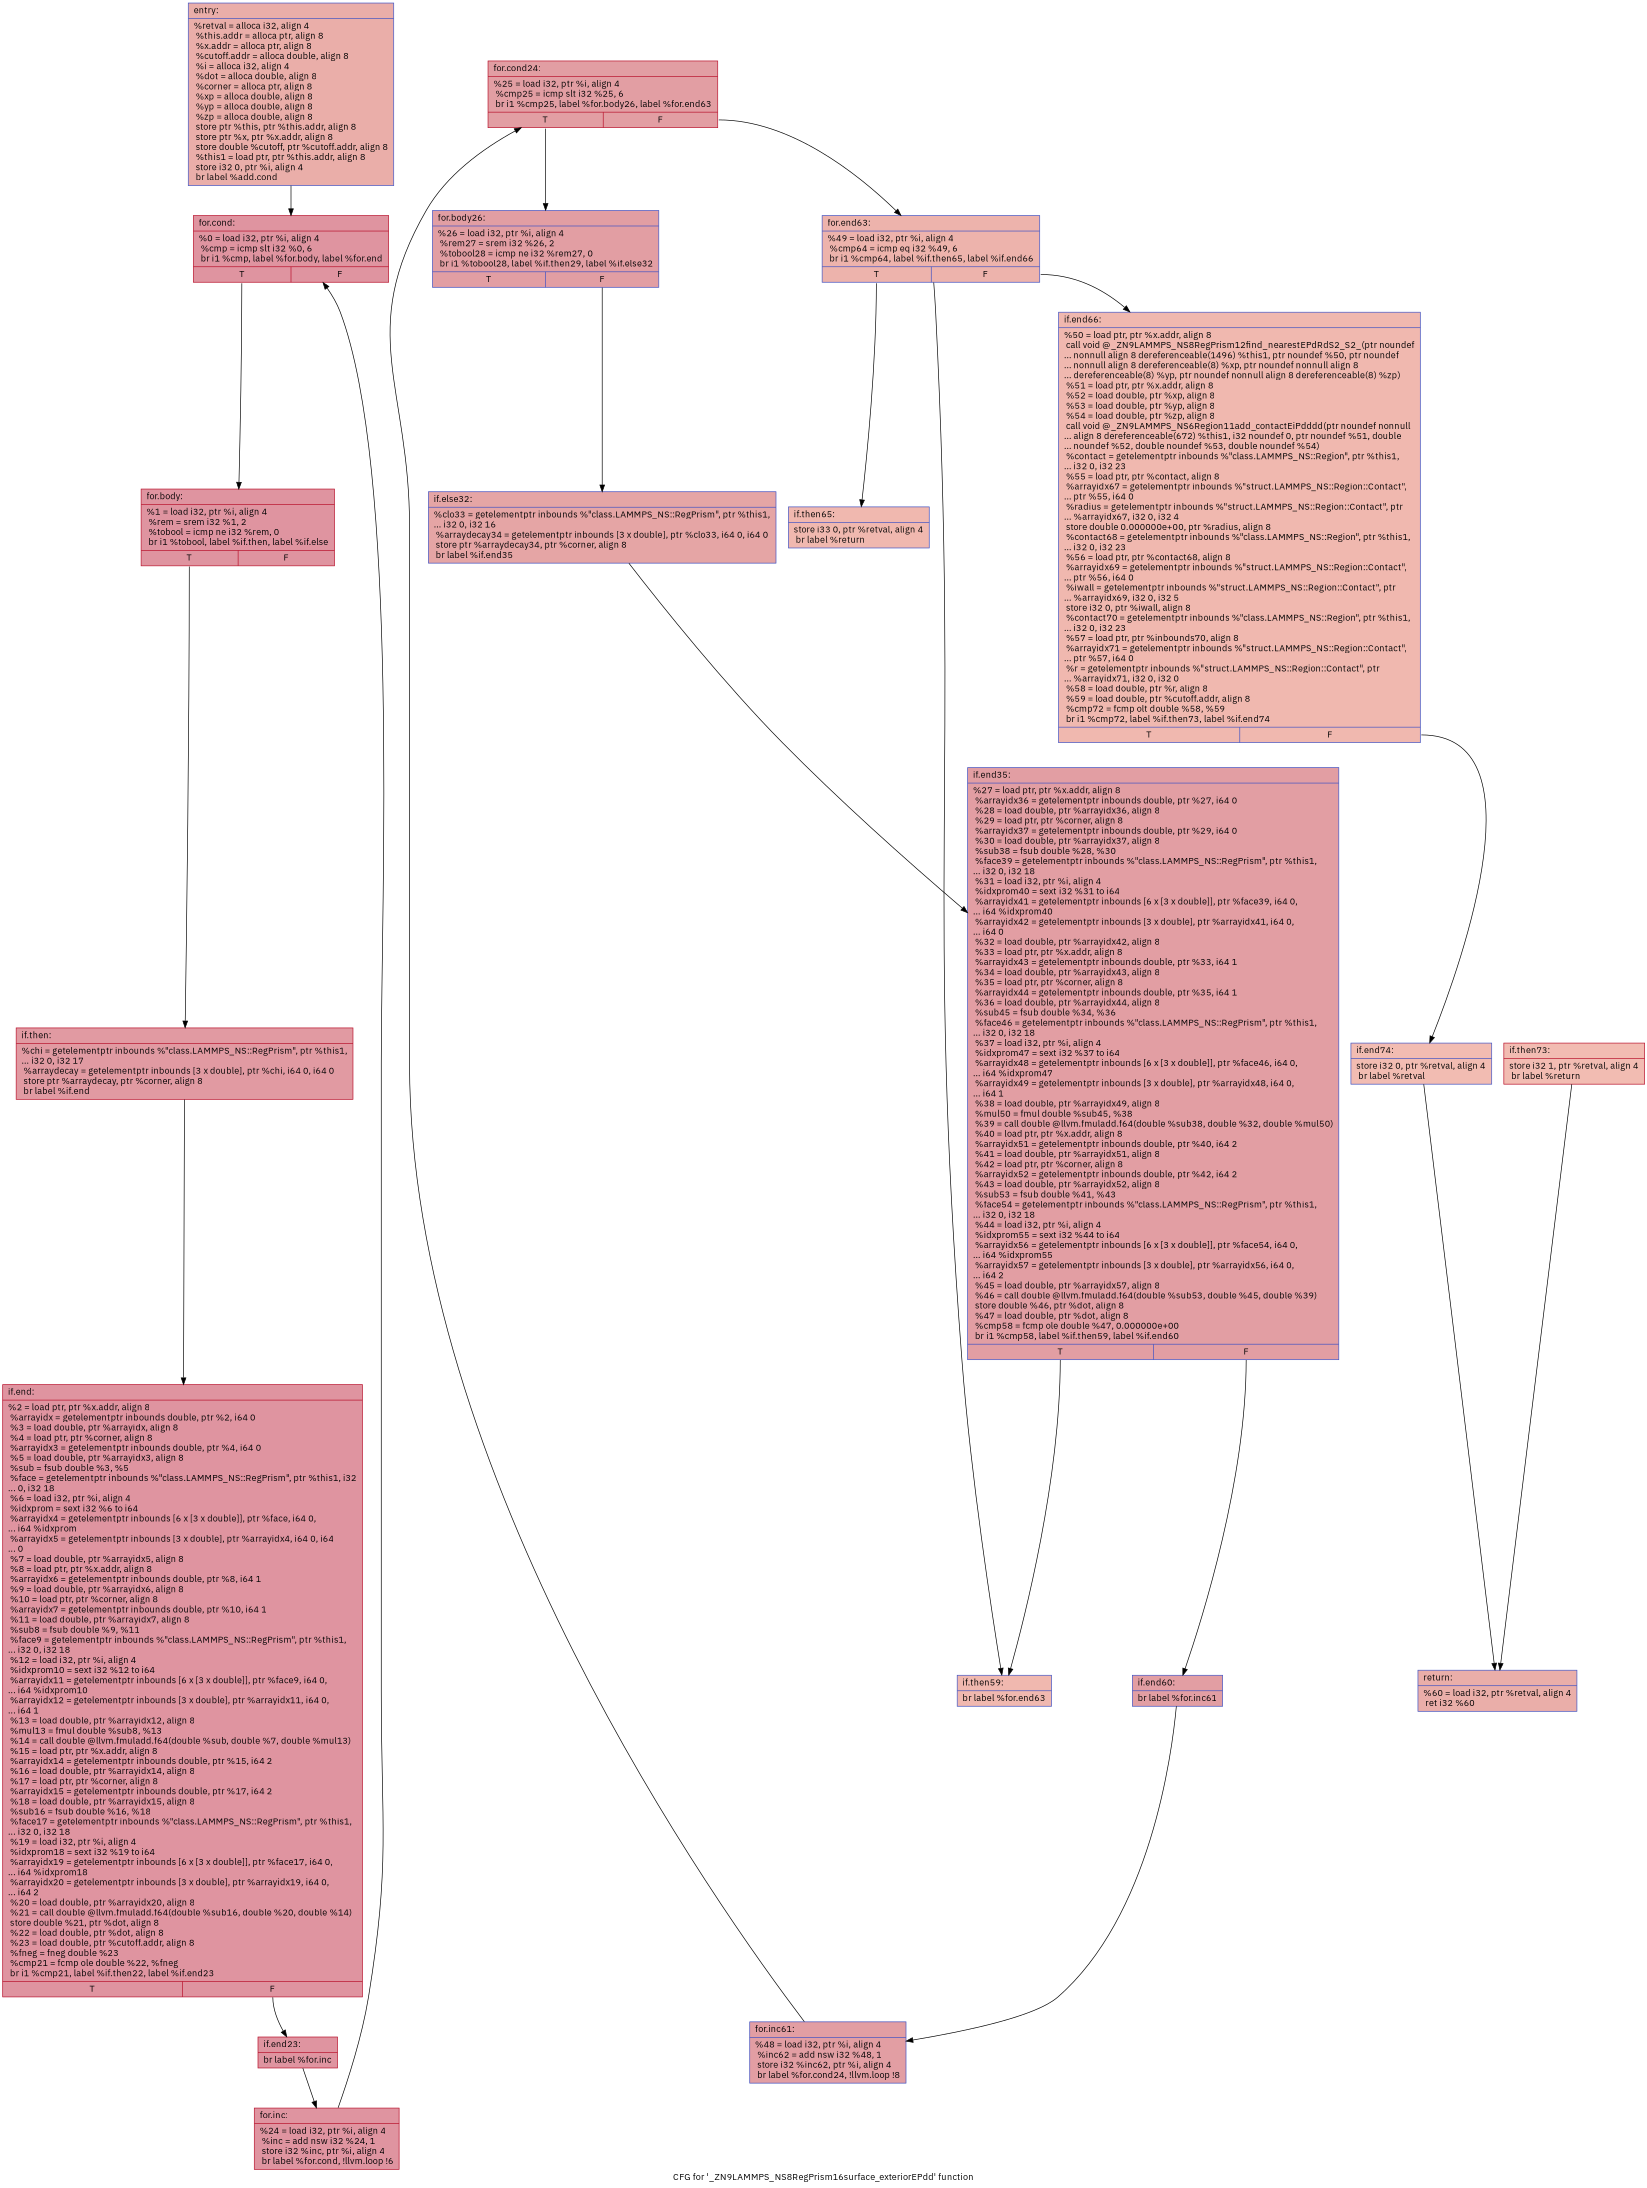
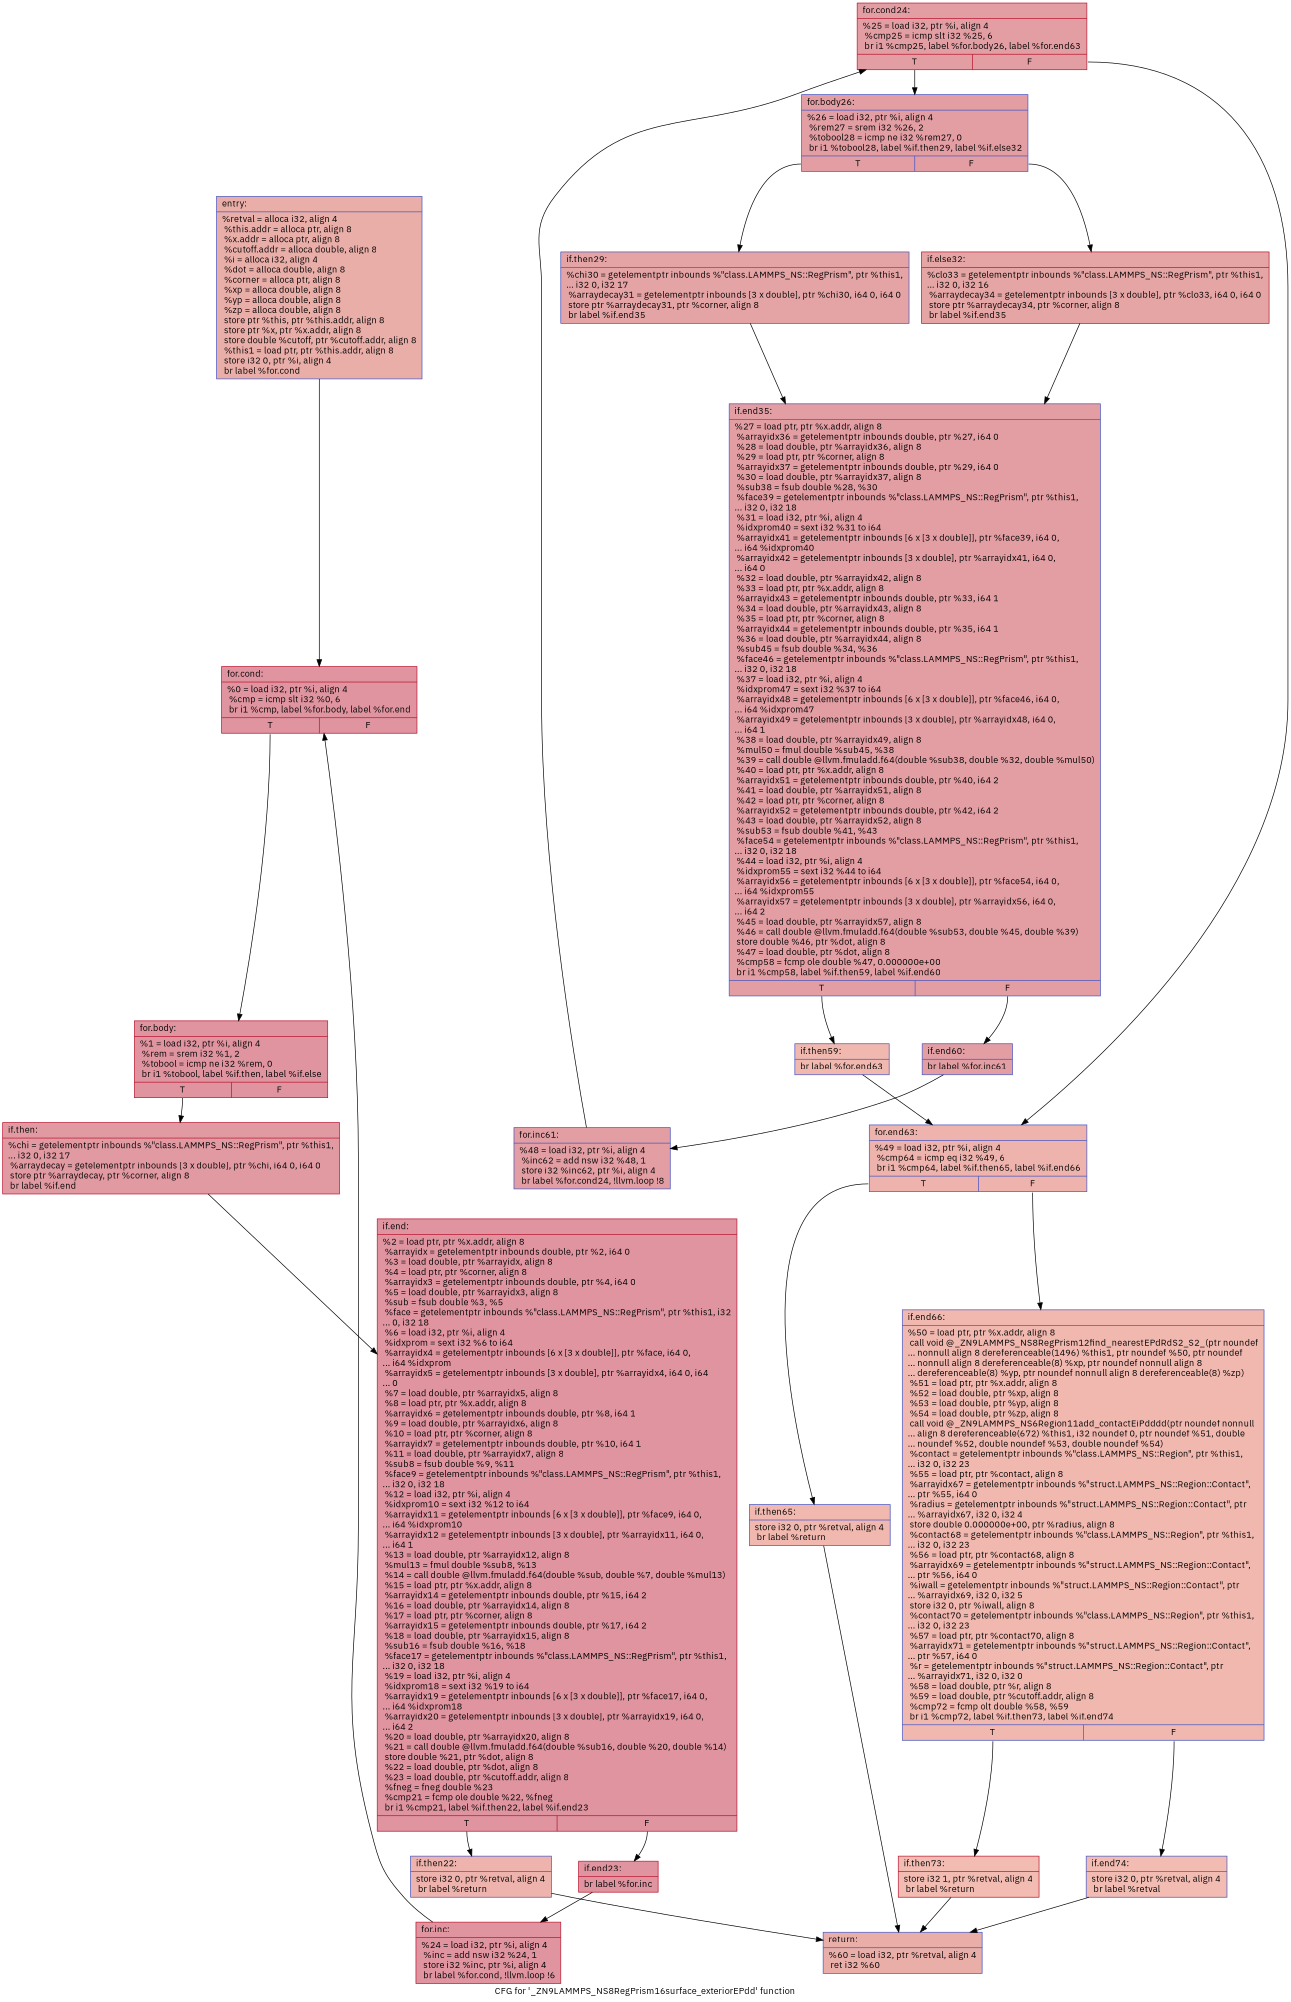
node "entry:": text "br label %add.cond" -> "br label %for.cond"
node "if.then29:": added
node "if.else32:": color #3d50c3ff -> #b70d28ff
node "if.then65:": text "store i33 0, ptr %retval, align 4" -> "store i32 0, ptr %retval, align 4"
node "if.end66:": text "%57 = load ptr, ptr %inbounds70, align 8" -> "%57 = load ptr, ptr %contact70, align 8"
edge "for.end63:" -> "if.then59:": reversed
edge "if.then65:" -> "return:": added
edge "if.end66:" -> "if.then73:": added
node "if.then22:": added
